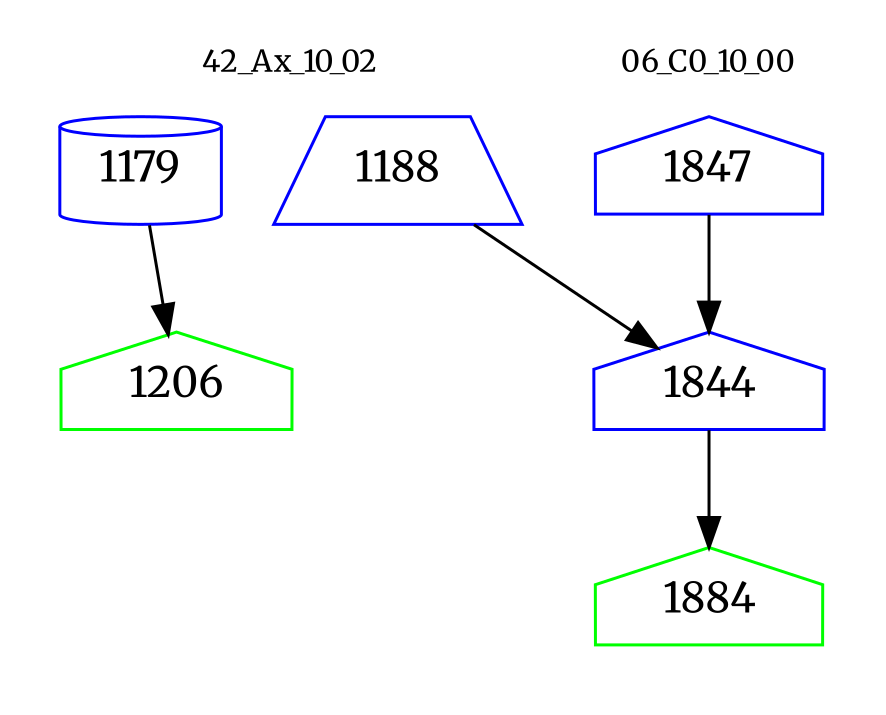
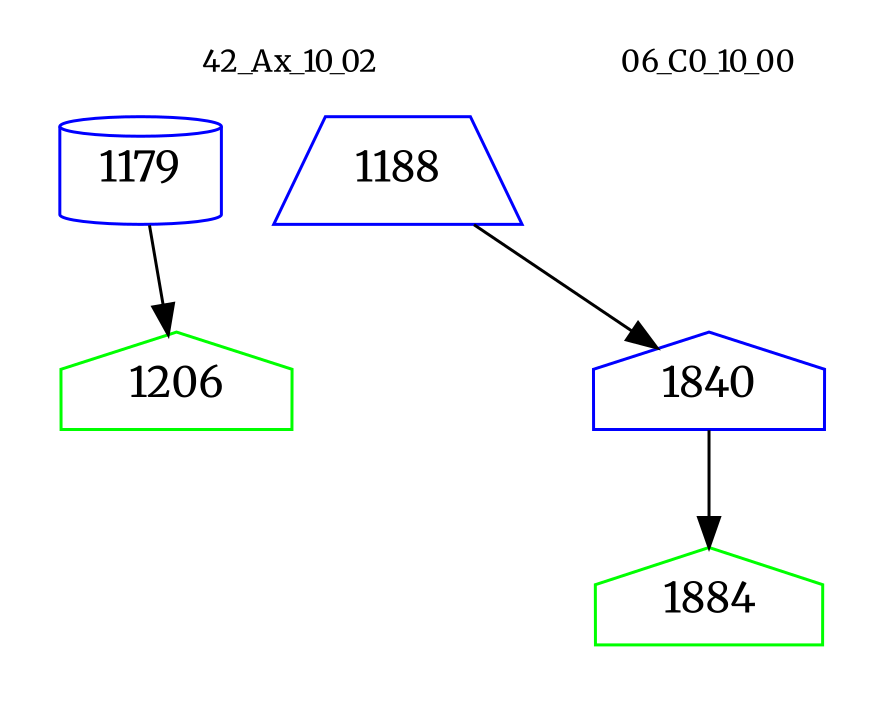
node "1847": removed
node "1844": label "1844" -> "1840"
